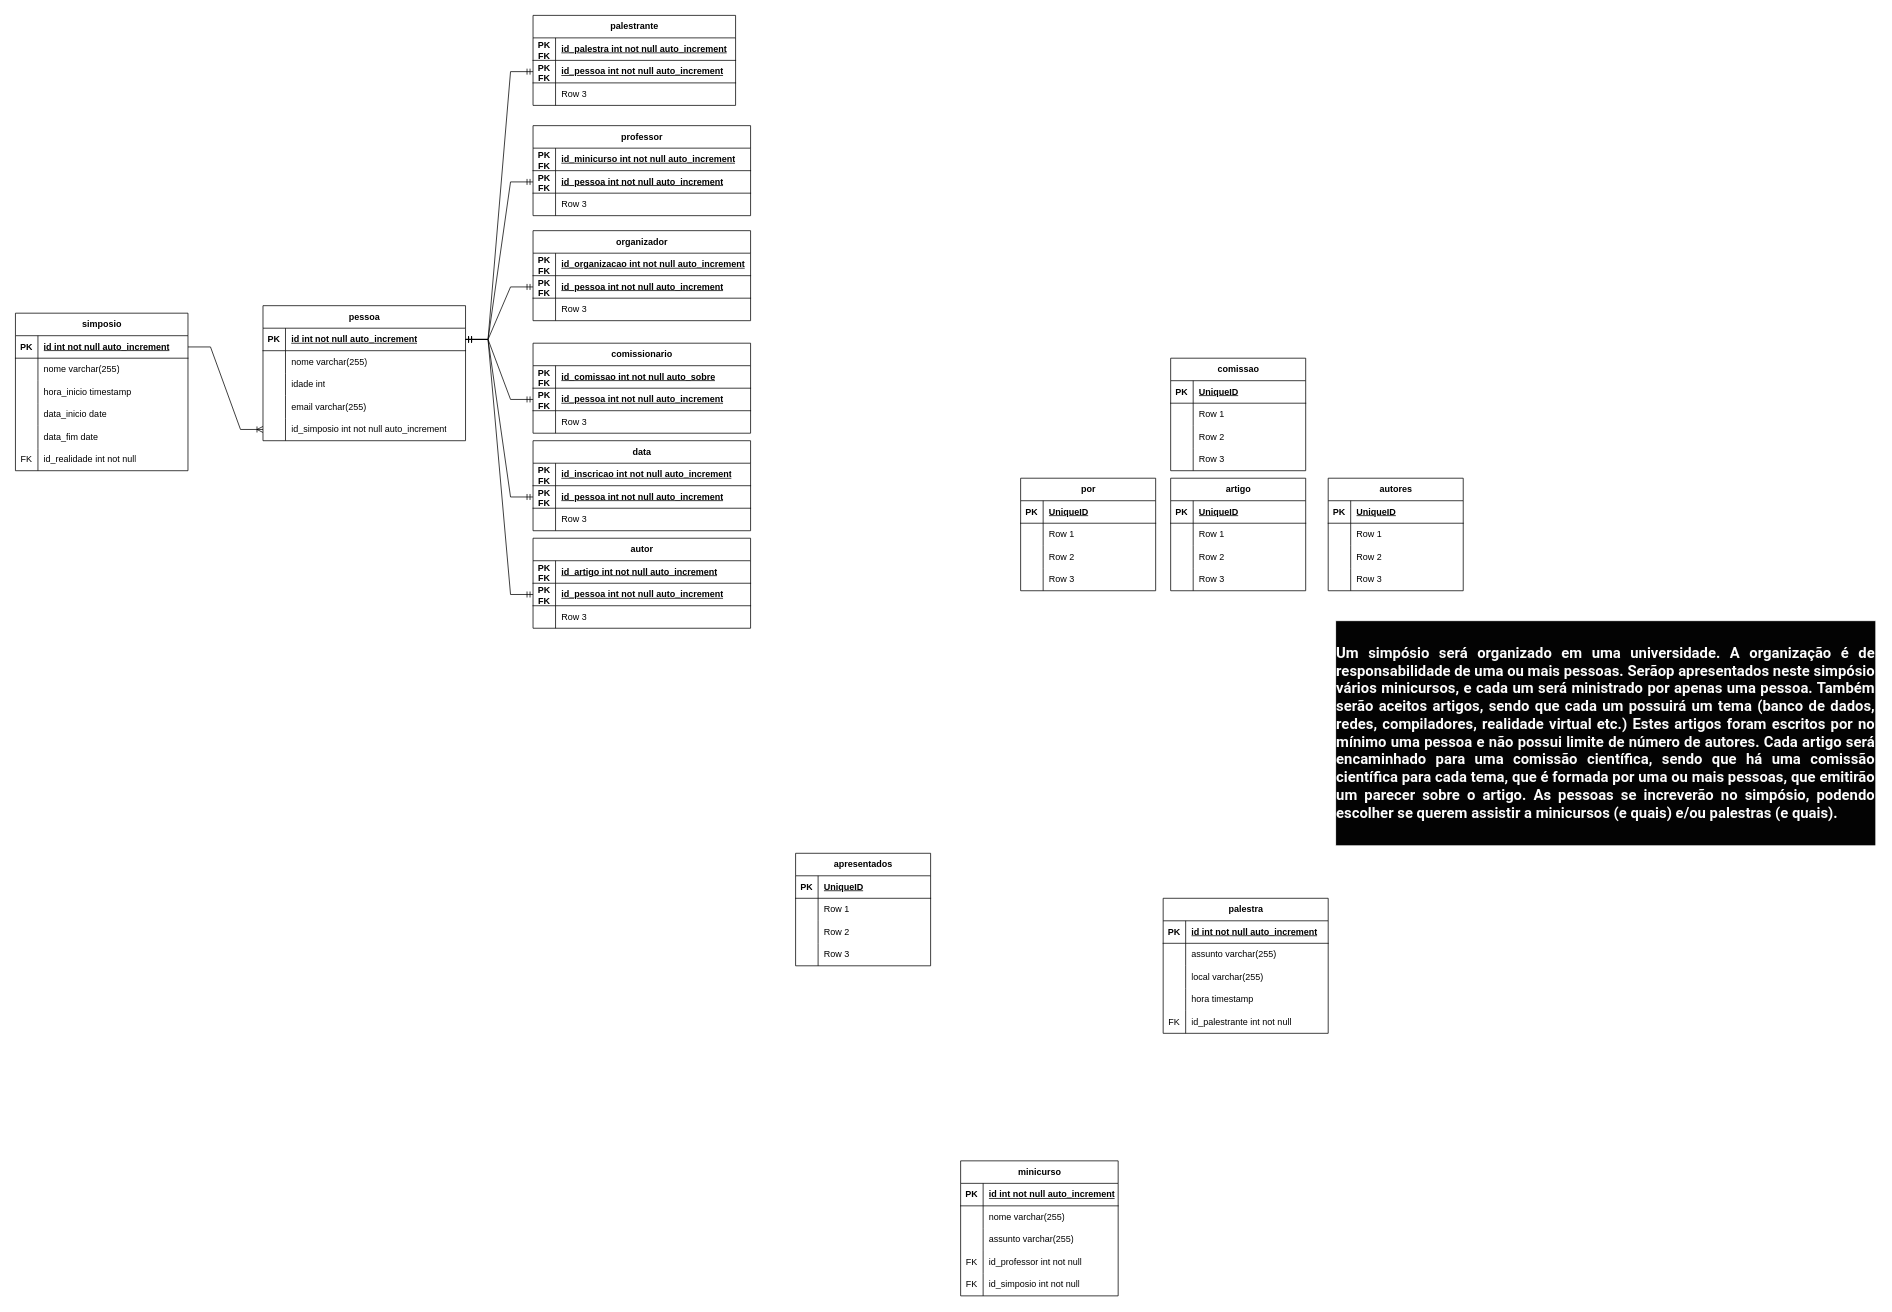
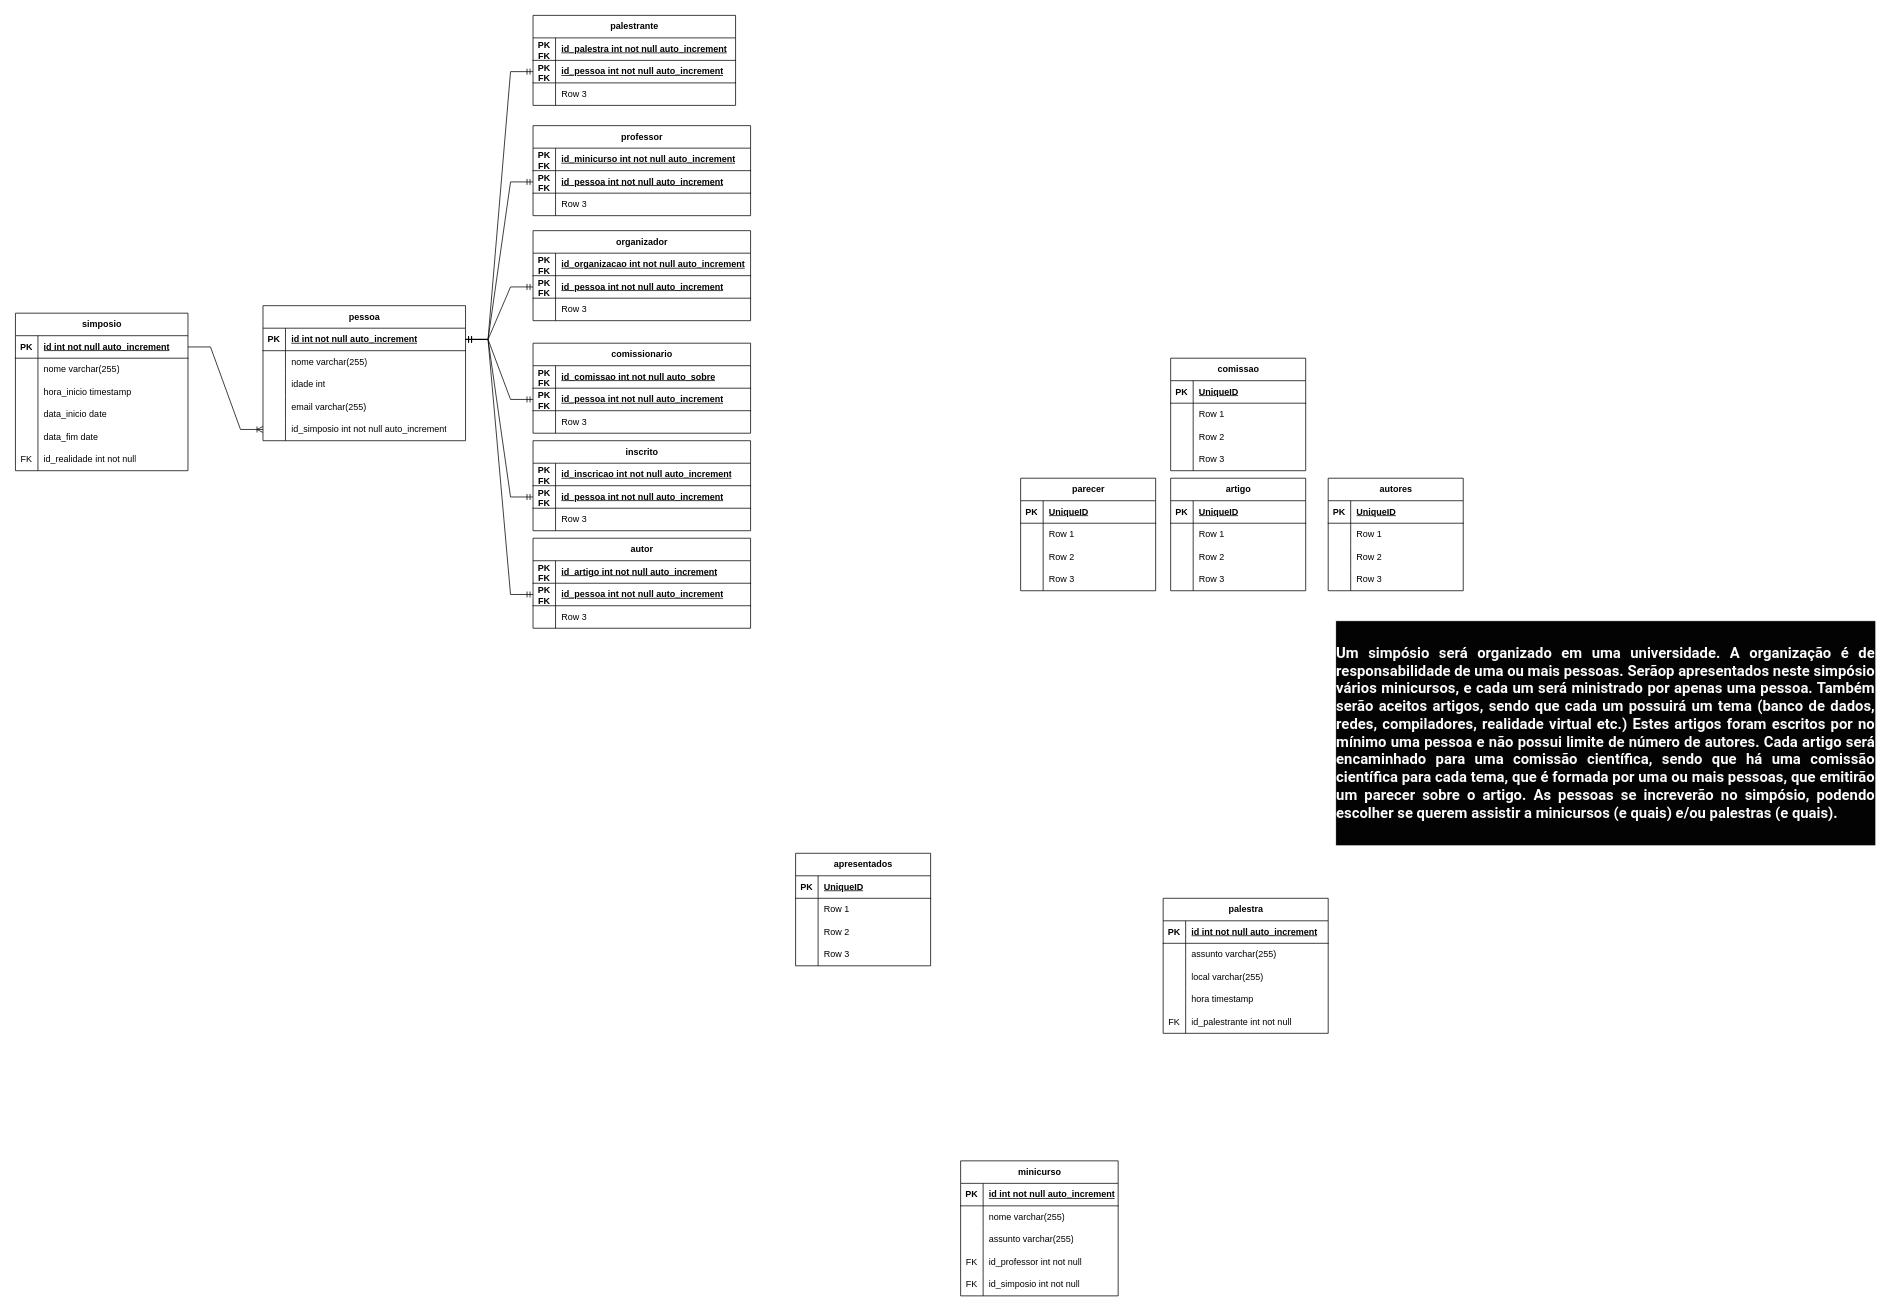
node "data": label "data" -> "inscrito"
node "por": label "por" -> "parecer"
